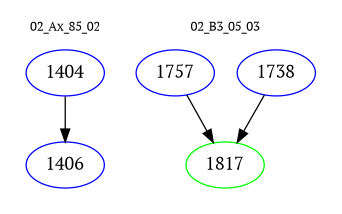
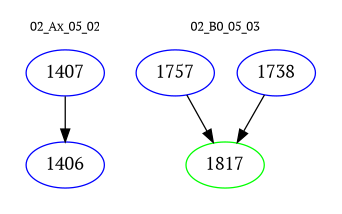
cluster "02_Ax_85_02": label "02_Ax_85_02" -> "02_Ax_05_02"
cluster "02_B3_05_03": label "02_B3_05_03" -> "02_B0_05_03"
node "1404": label "1404" -> "1407"
